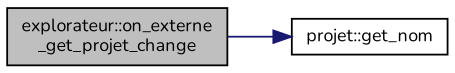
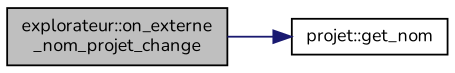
node "explorateur::on_externe _get_projet_change": label "explorateur::on_externe _get_projet_change" -> "explorateur::on_externe _nom_projet_change"
